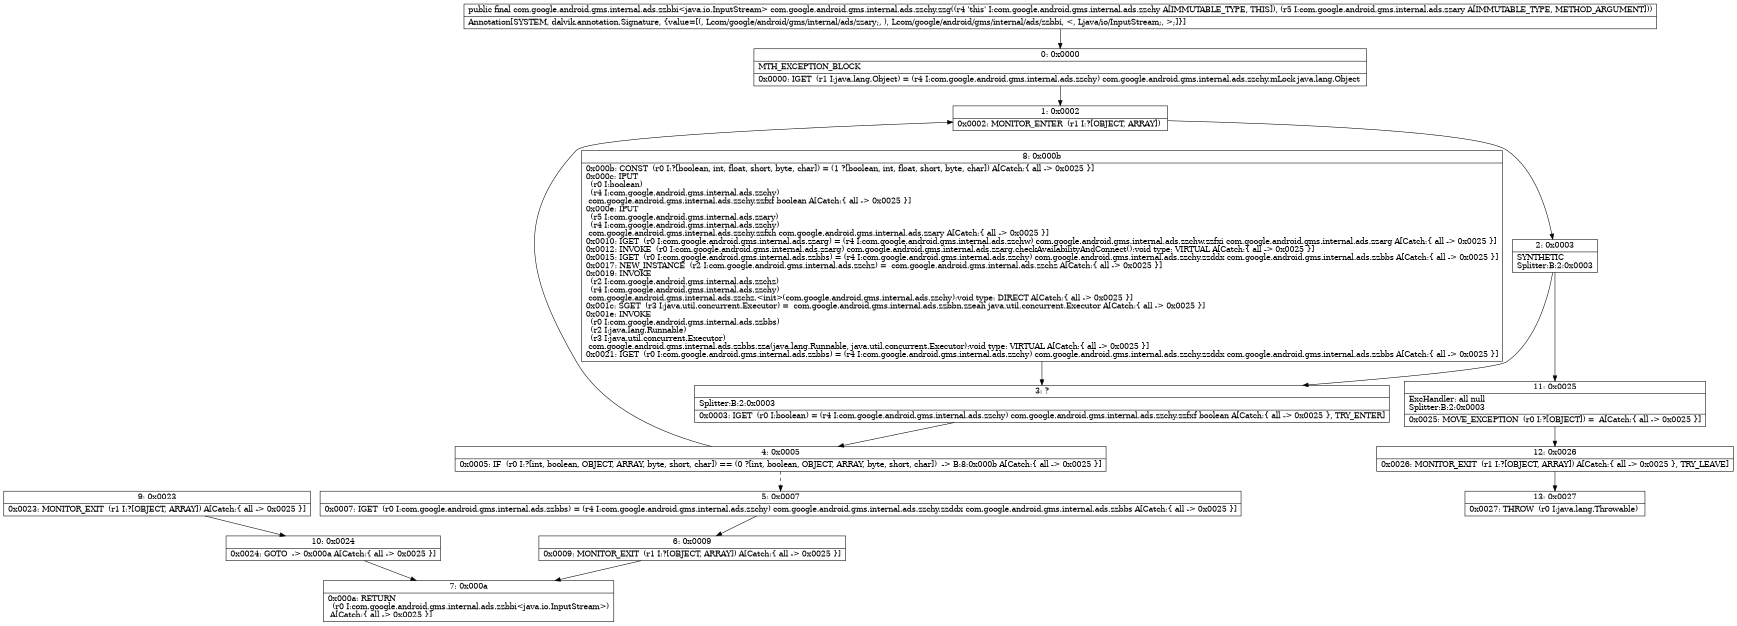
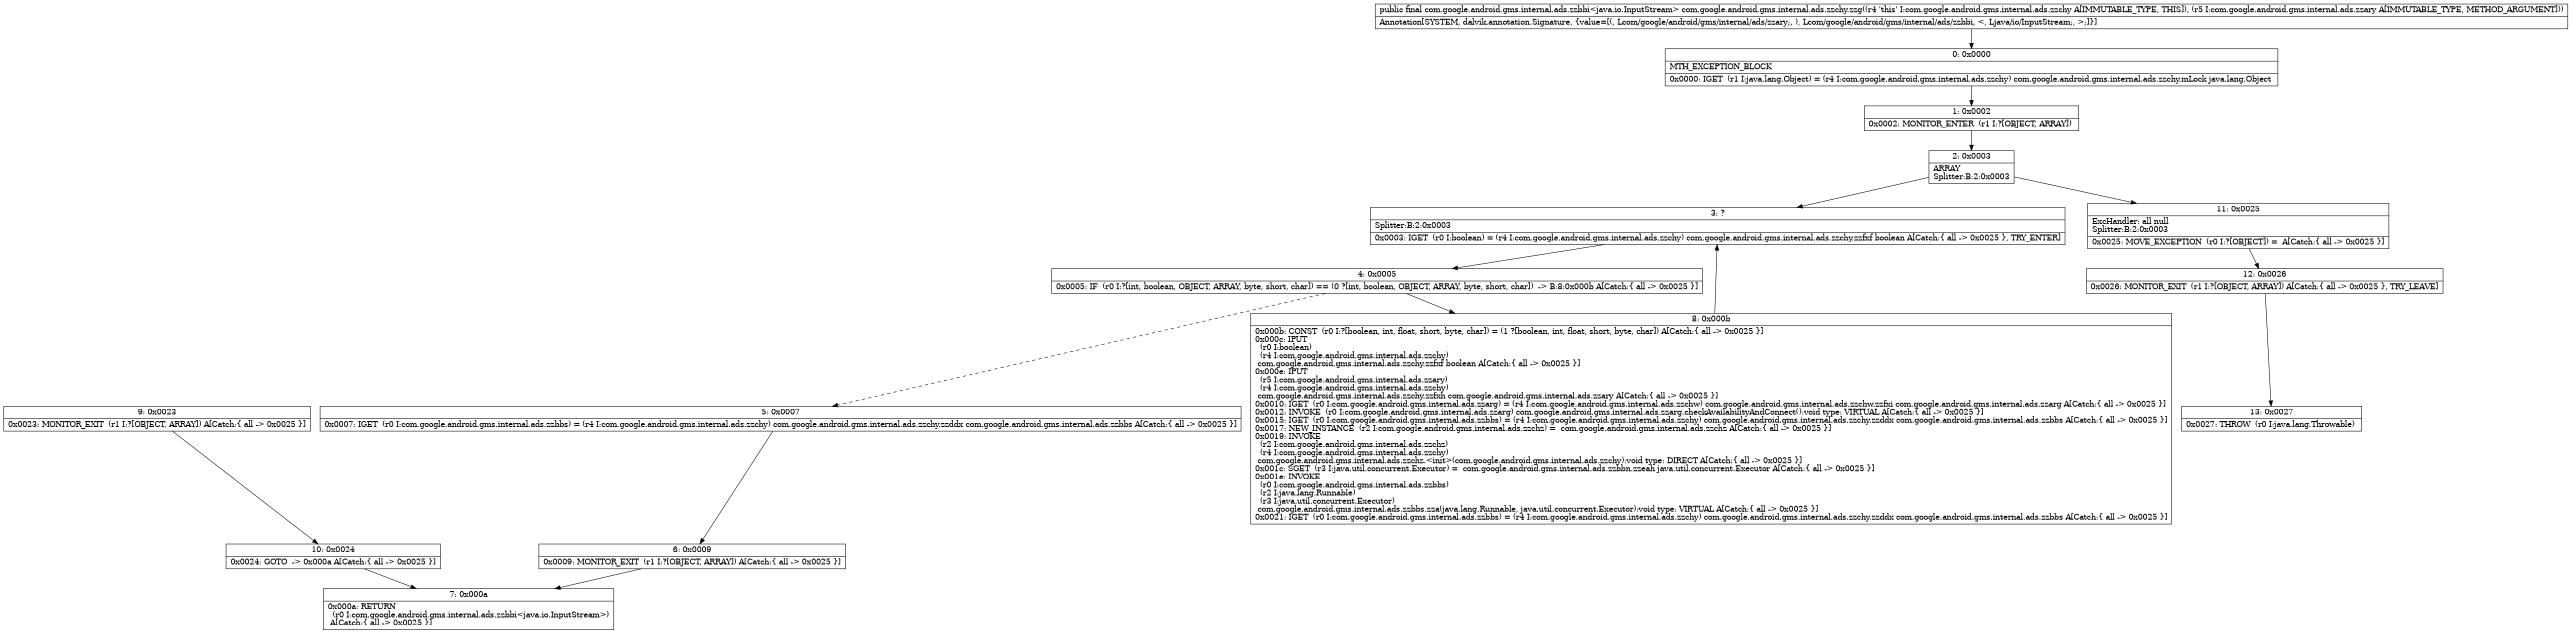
edge "4: 0x0005" -> "1: 0x0002": now "4: 0x0005" -> "8: 0x000b"
node "2: 0x0003": text "SYNTHETIC" -> "ARRAY"
